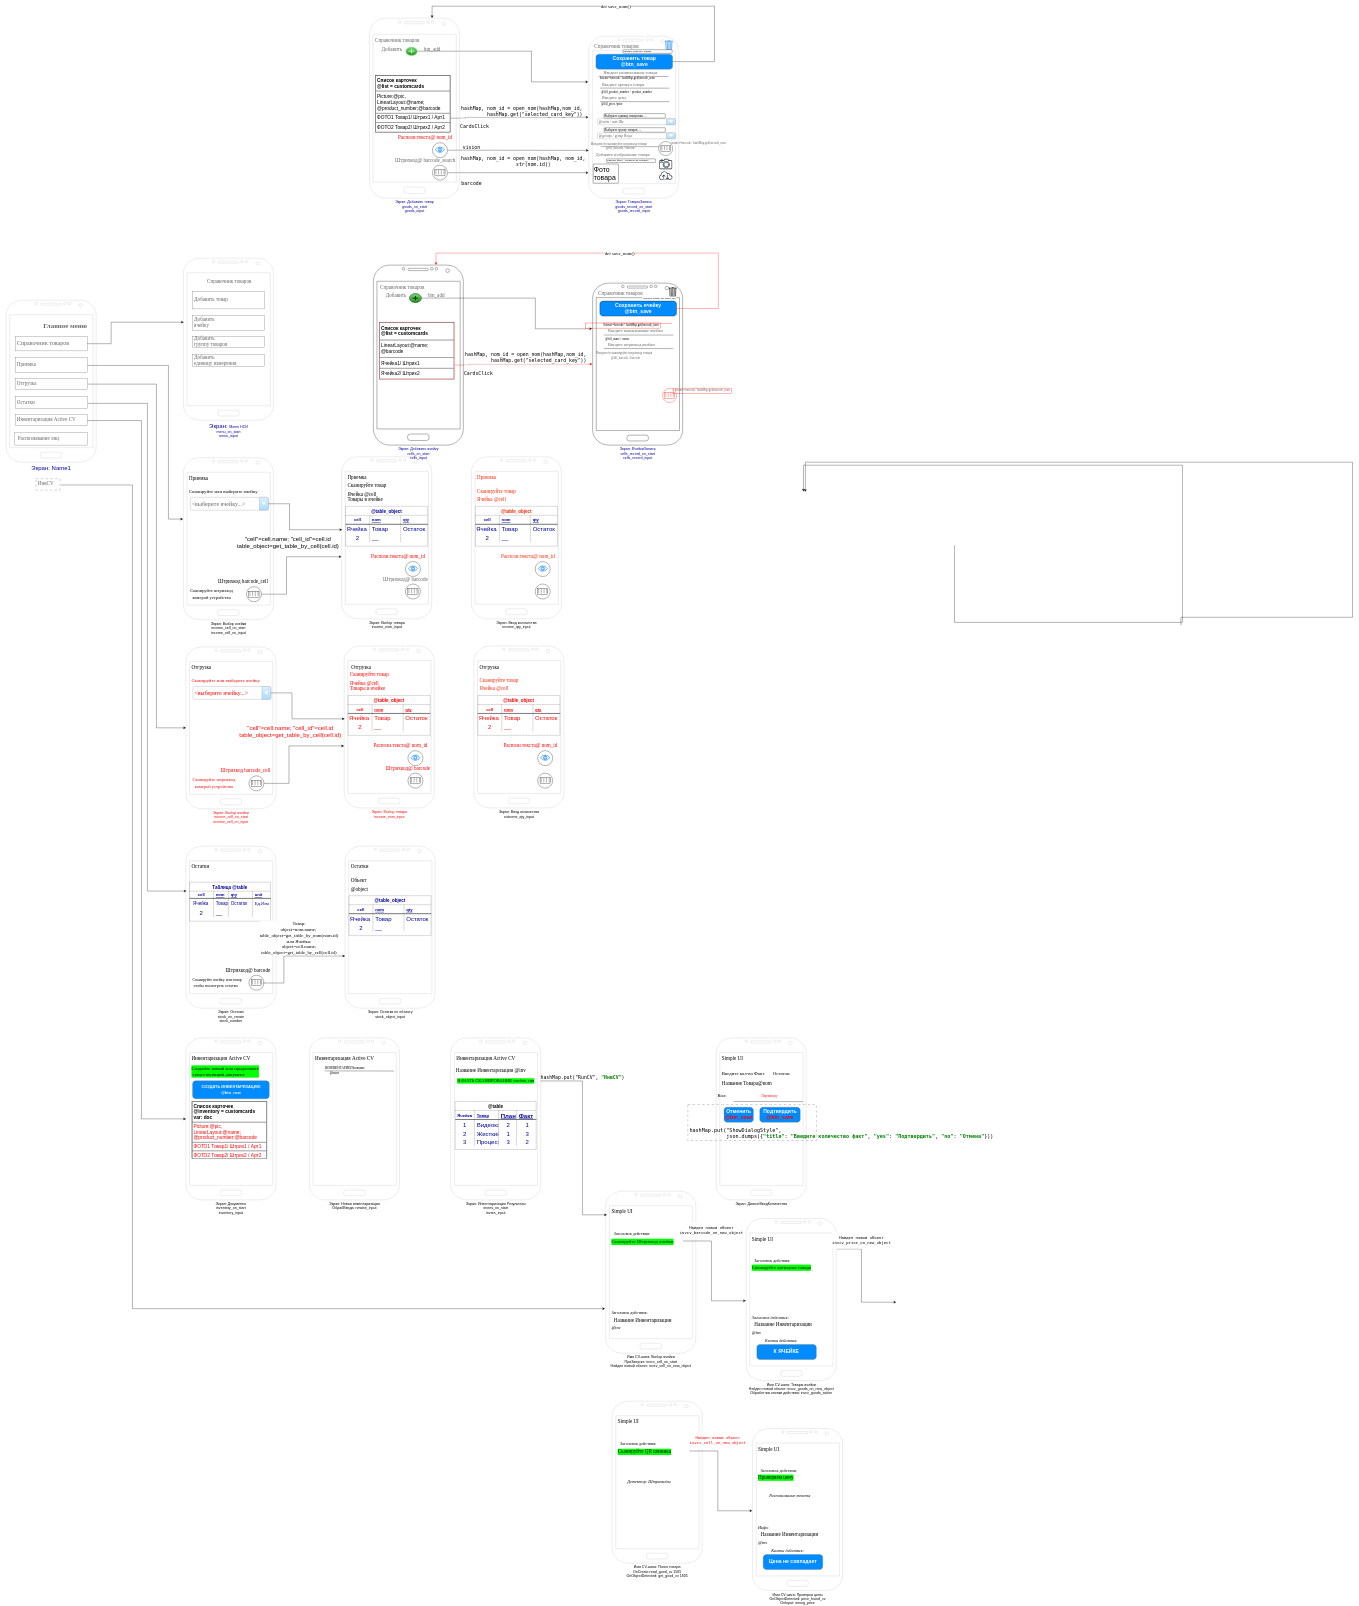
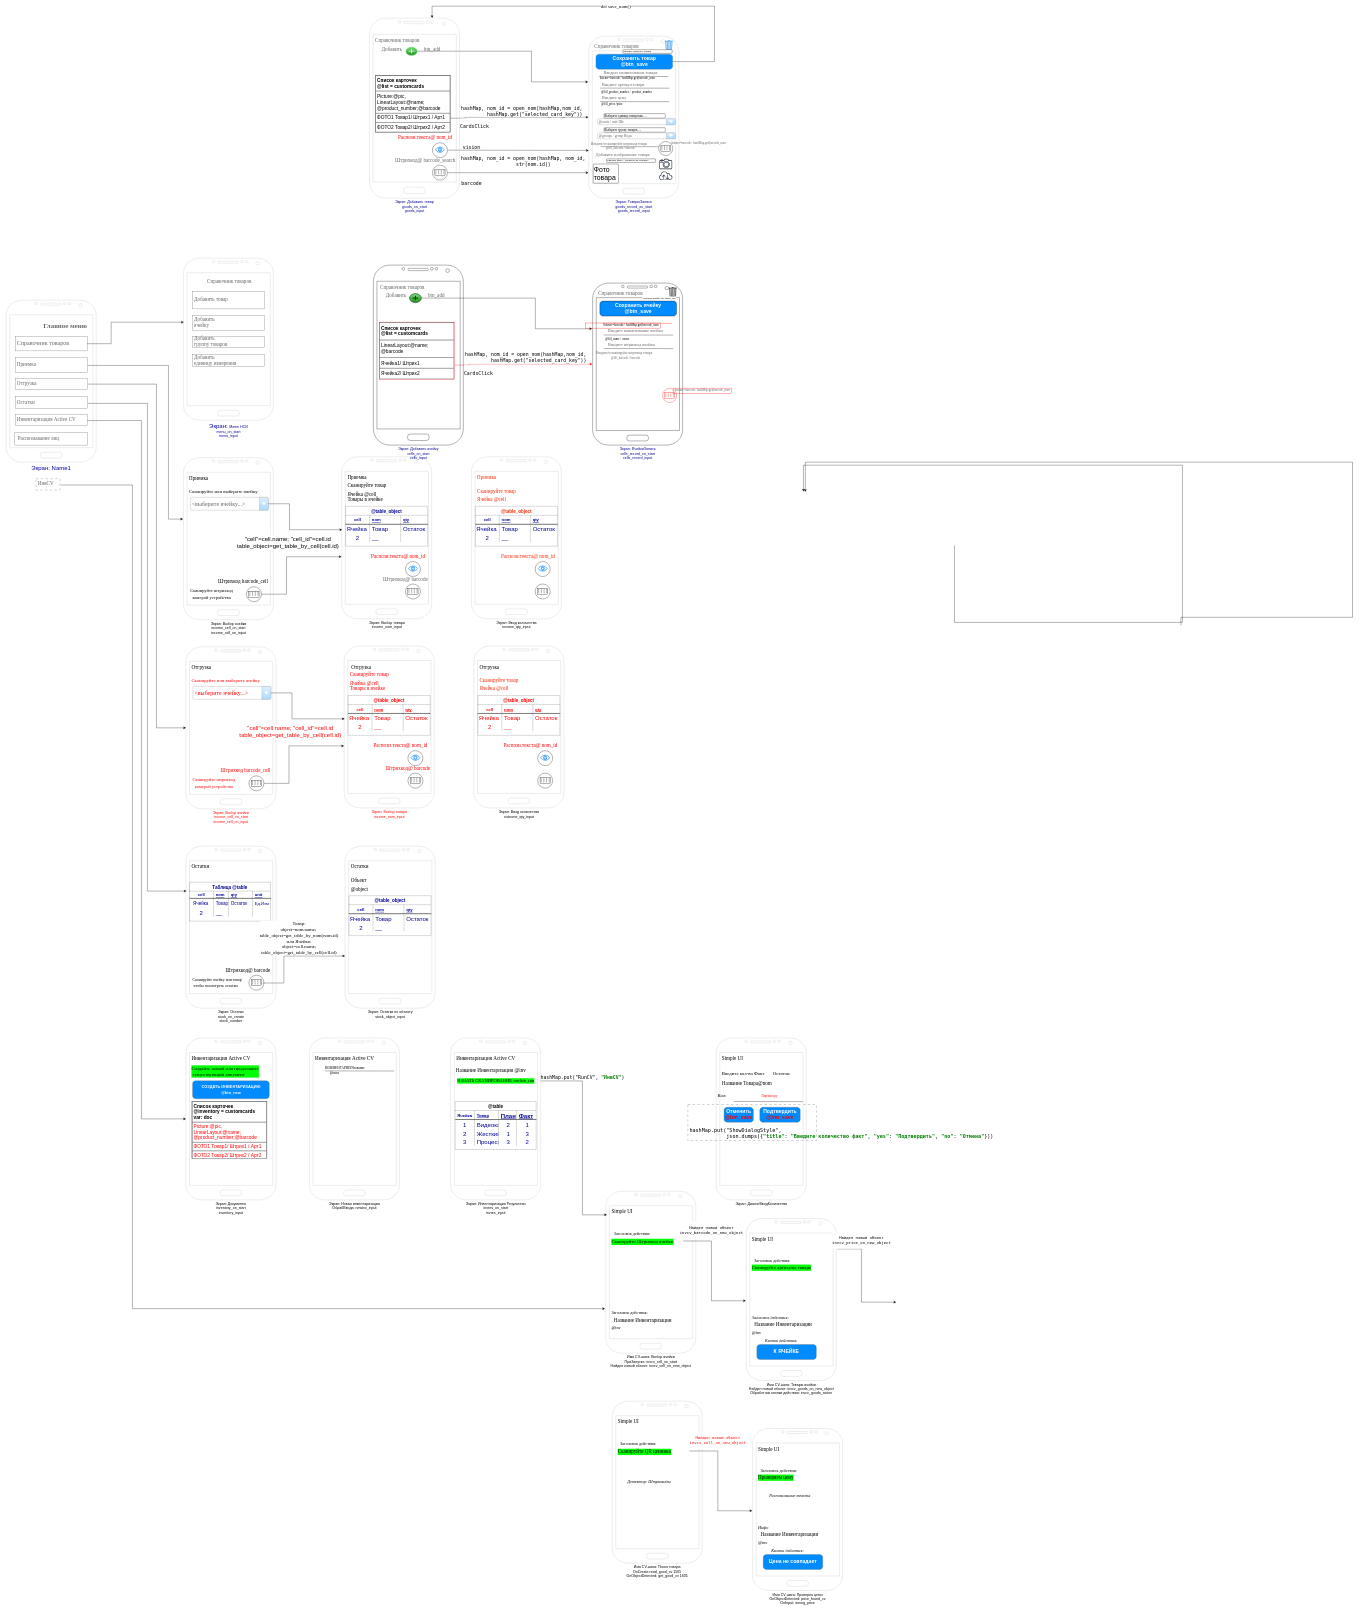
edge "Сохранить ячейку @btn_save" -> "Экран: Добавить ячейку cells_on_start cells_input": removed, label "def save_nom()"
